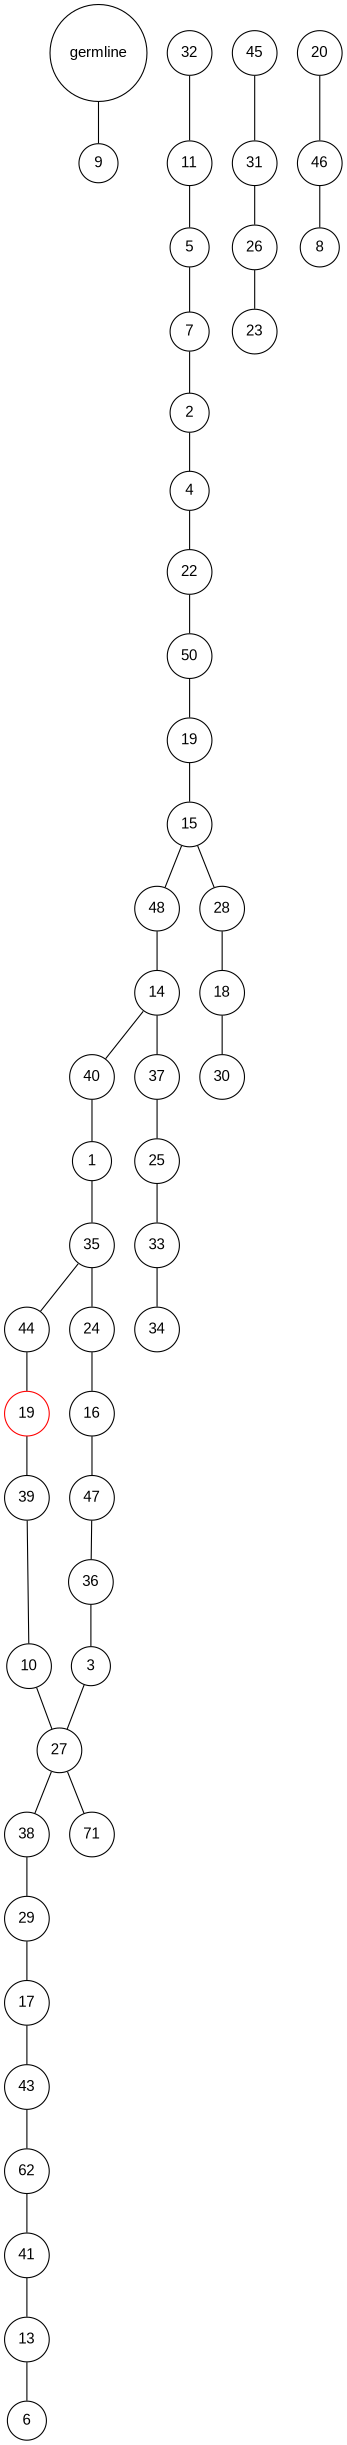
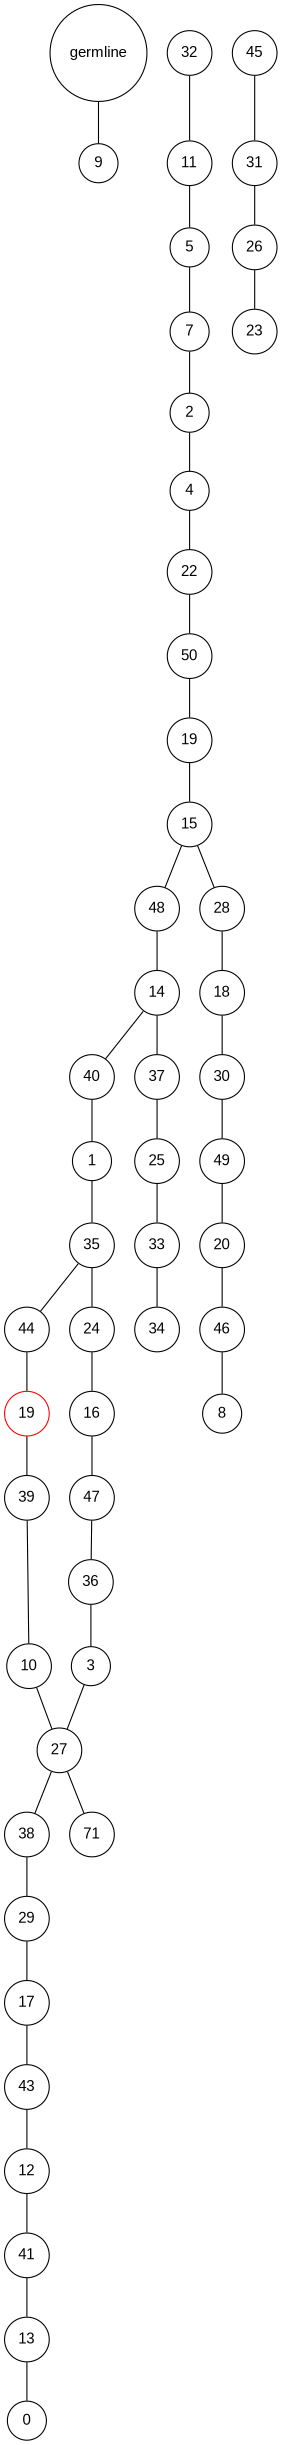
node "49": added
node "62": label "62" -> "12"
node "6": label "6" -> "0"
